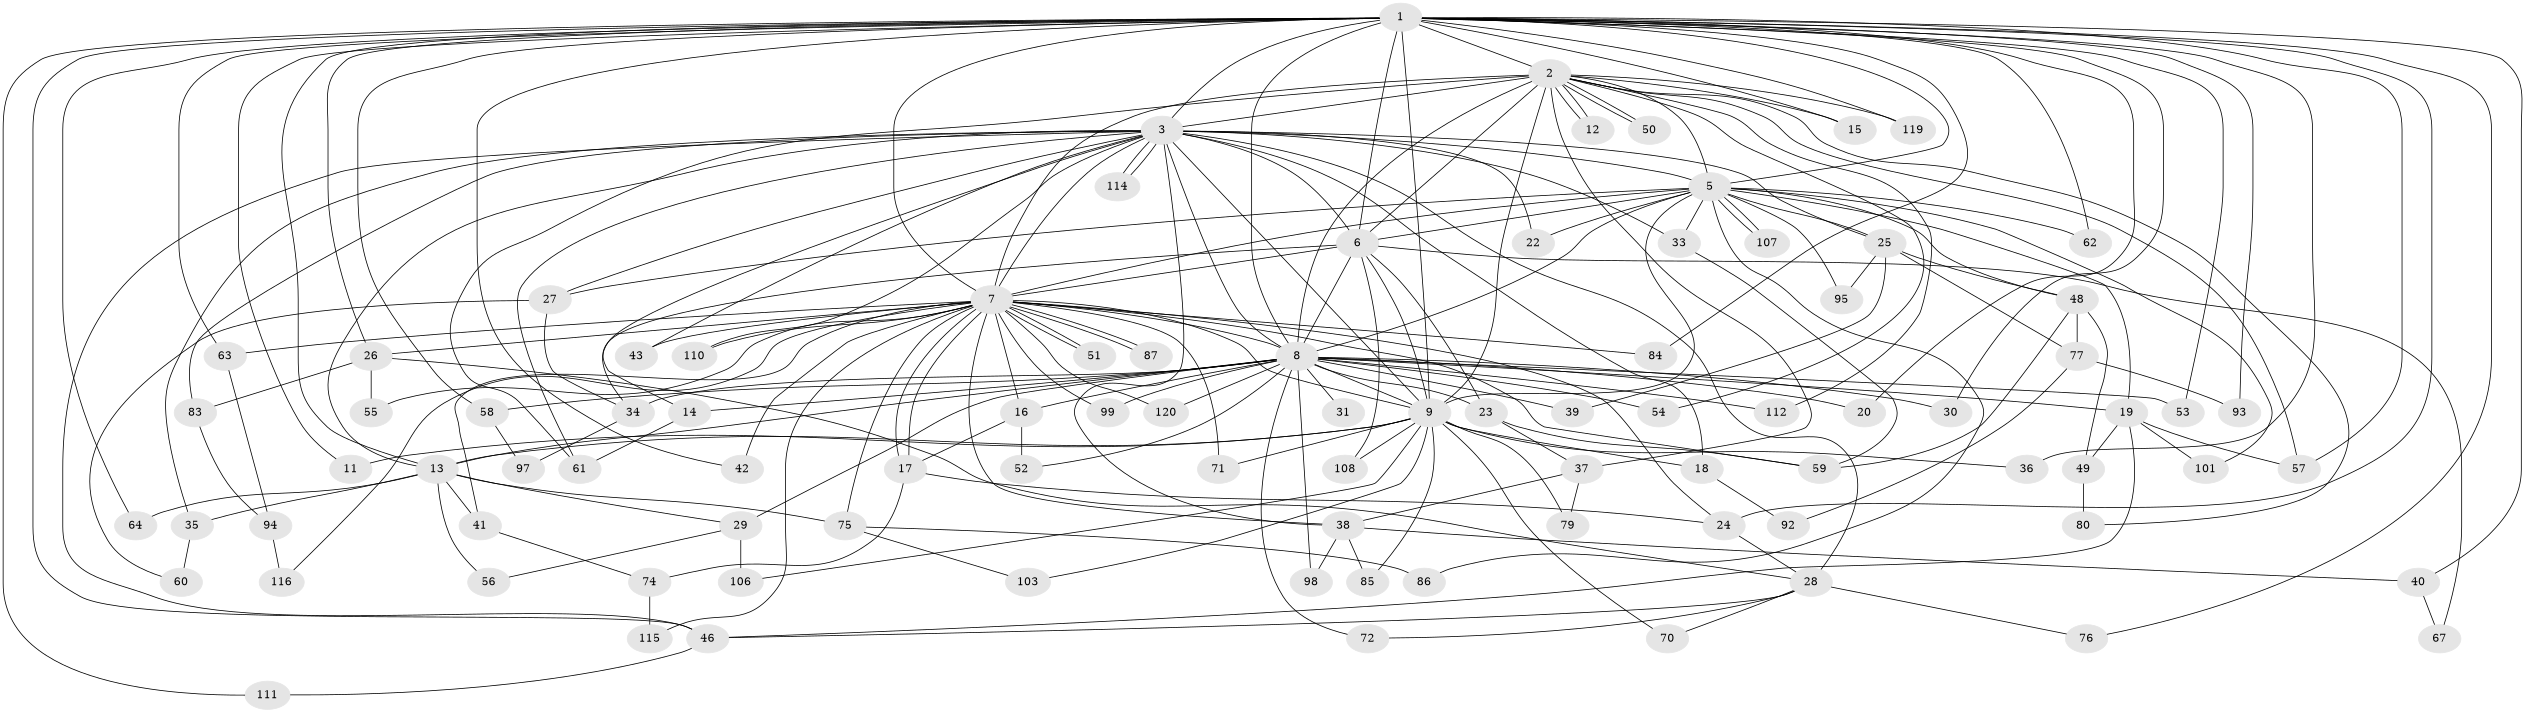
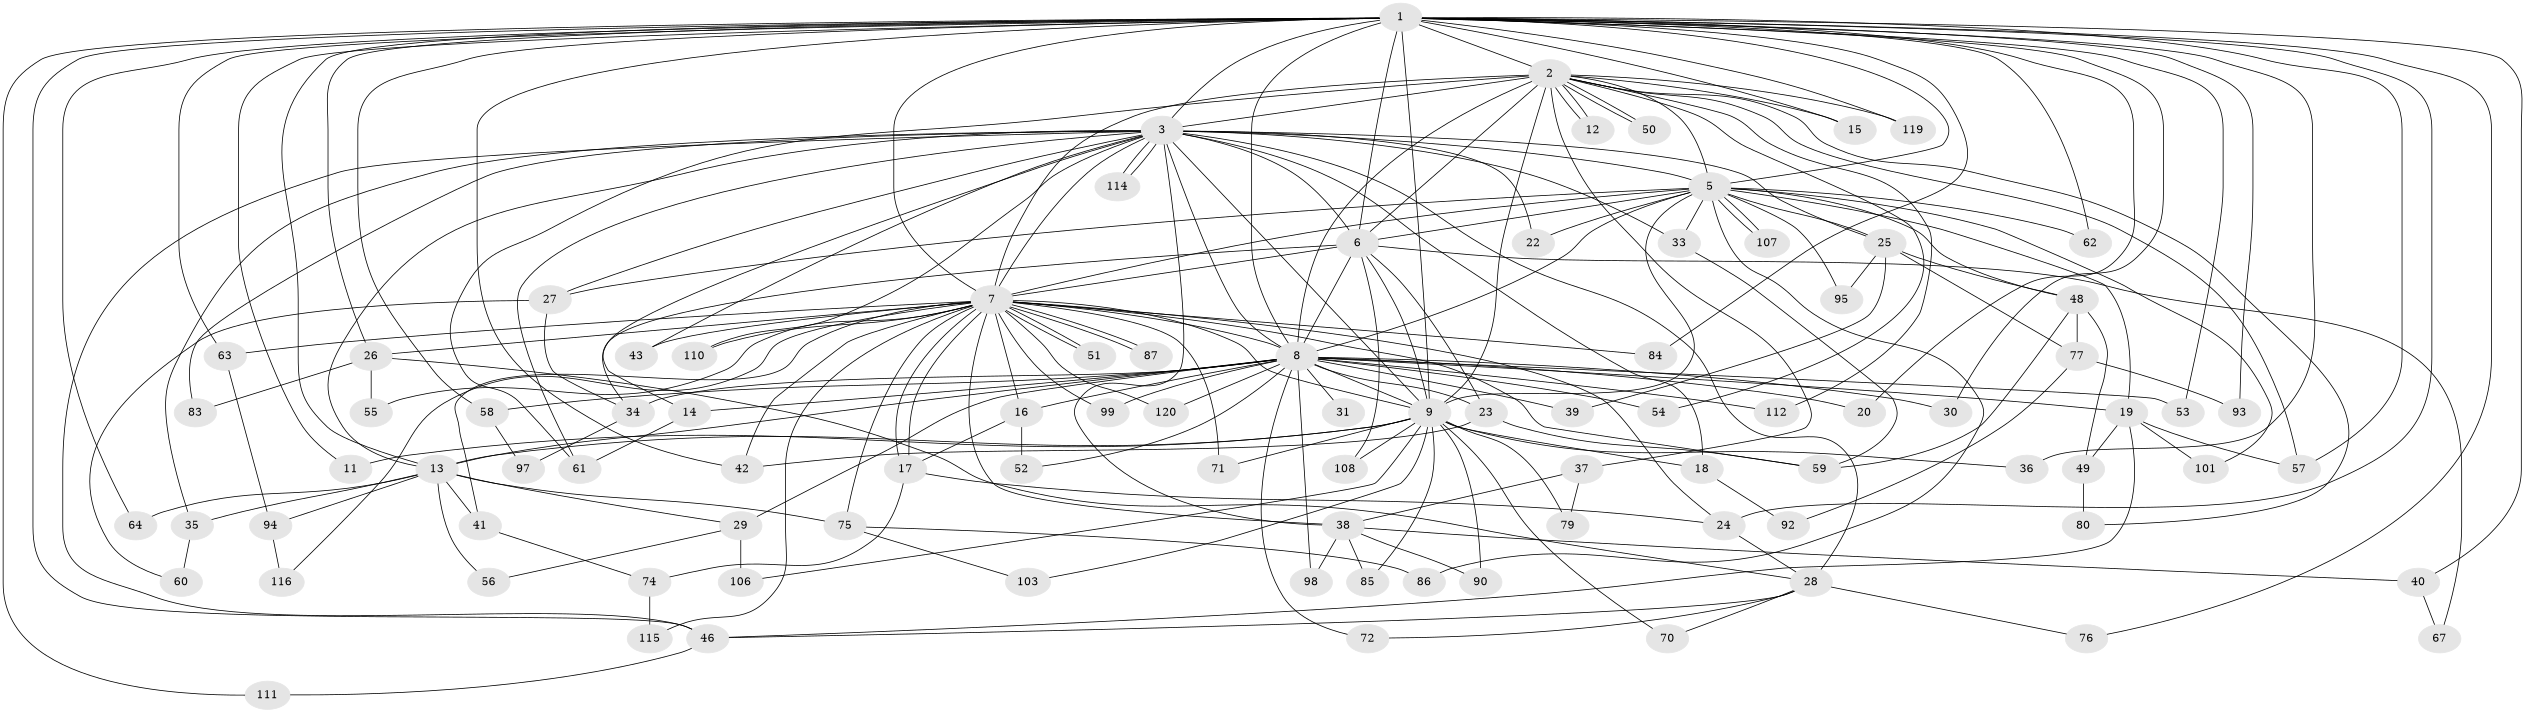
edge "23" -- "37": now "23" -- "42"
edge "83" -- "94": now "13" -- "94"
node "90": added
